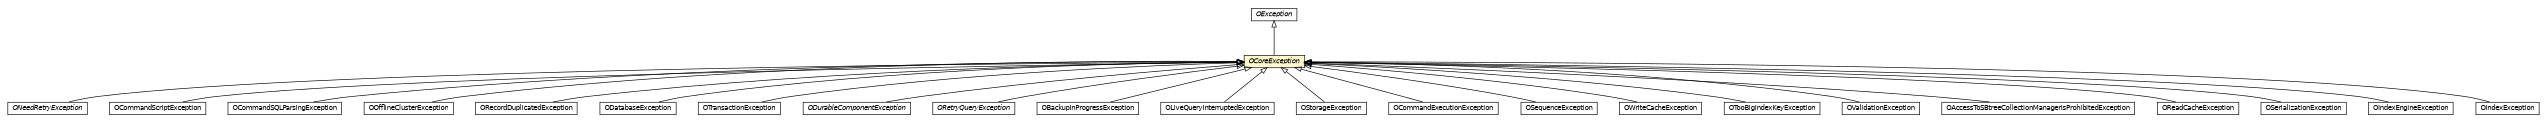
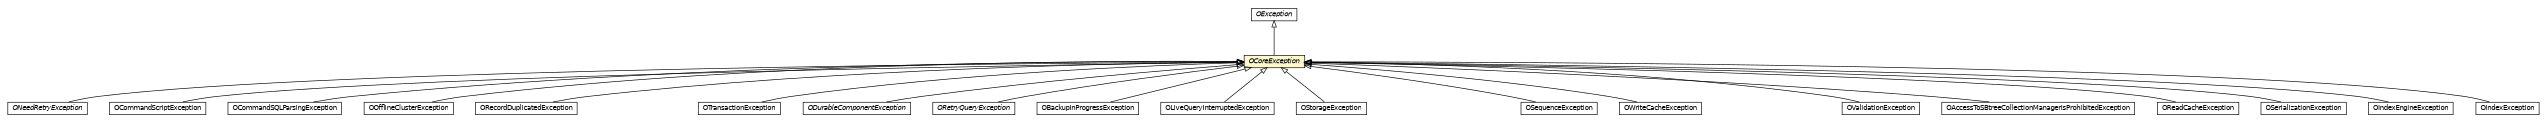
node "ODatabaseException": removed
node "OCommandExecutionException": removed
node "OTooBigIndexKeyException": removed
